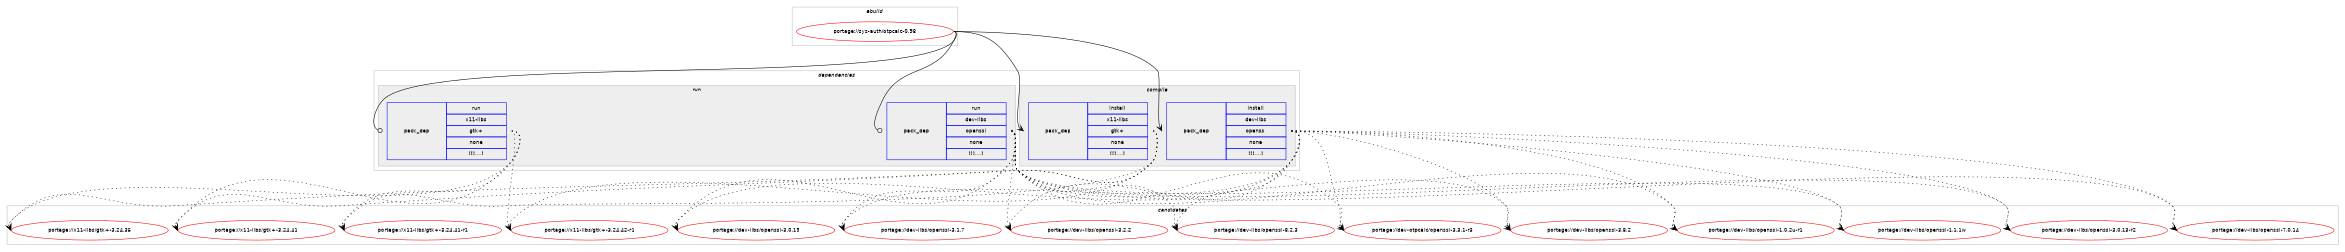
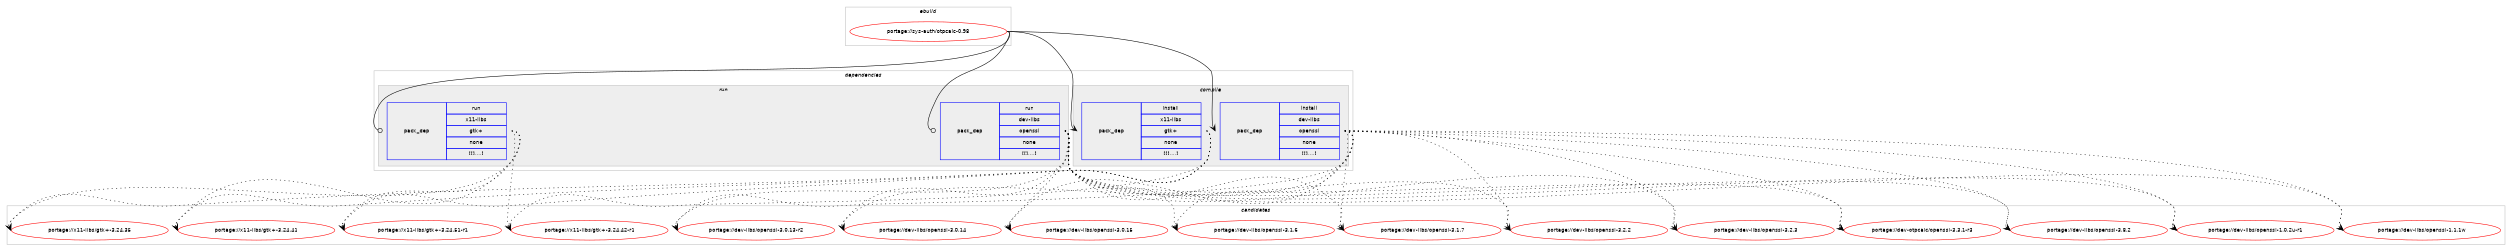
node "portage://x11-libs/gtk+-3.24.41-r1": label "portage://x11-libs/gtk+-3.24.41-r1" -> "portage://x11-libs/gtk+-3.24.51-r1"
node "portage://dev-libs/openssl-3.0.19": label "portage://dev-libs/openssl-3.0.19" -> "portage://dev-libs/openssl-3.0.15"
node "portage://dev-libs/openssl-3.1.6": added
node "portage://dev-libs/openssl-8.2.3": label "portage://dev-libs/openssl-8.2.3" -> "portage://dev-libs/openssl-3.2.3"
node "portage://dev-libs/openssl-7.0.14": label "portage://dev-libs/openssl-7.0.14" -> "portage://dev-libs/openssl-3.0.14"
